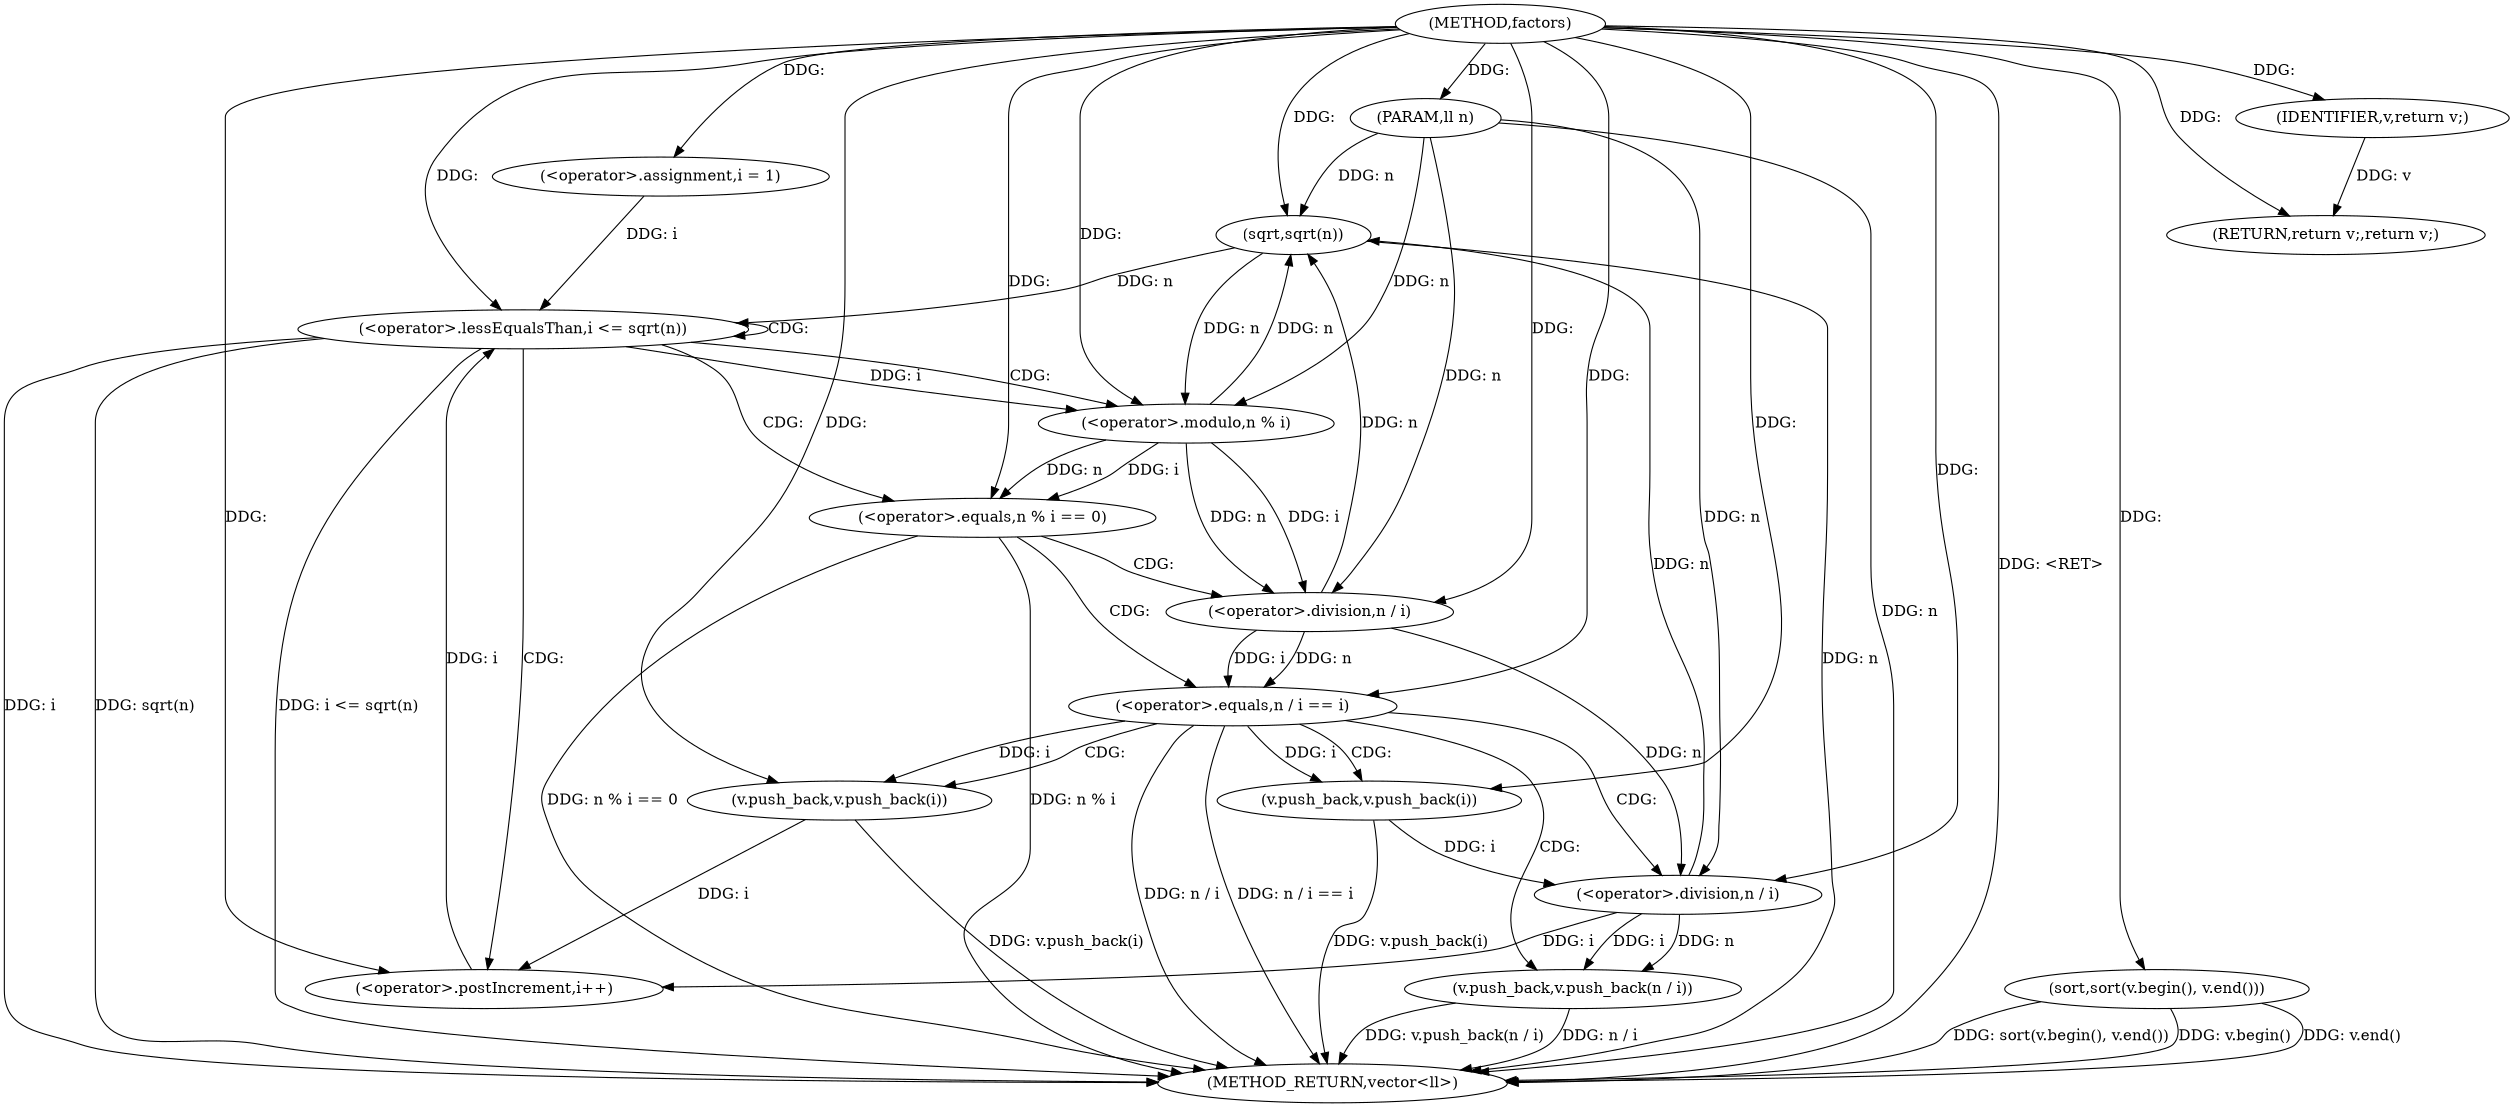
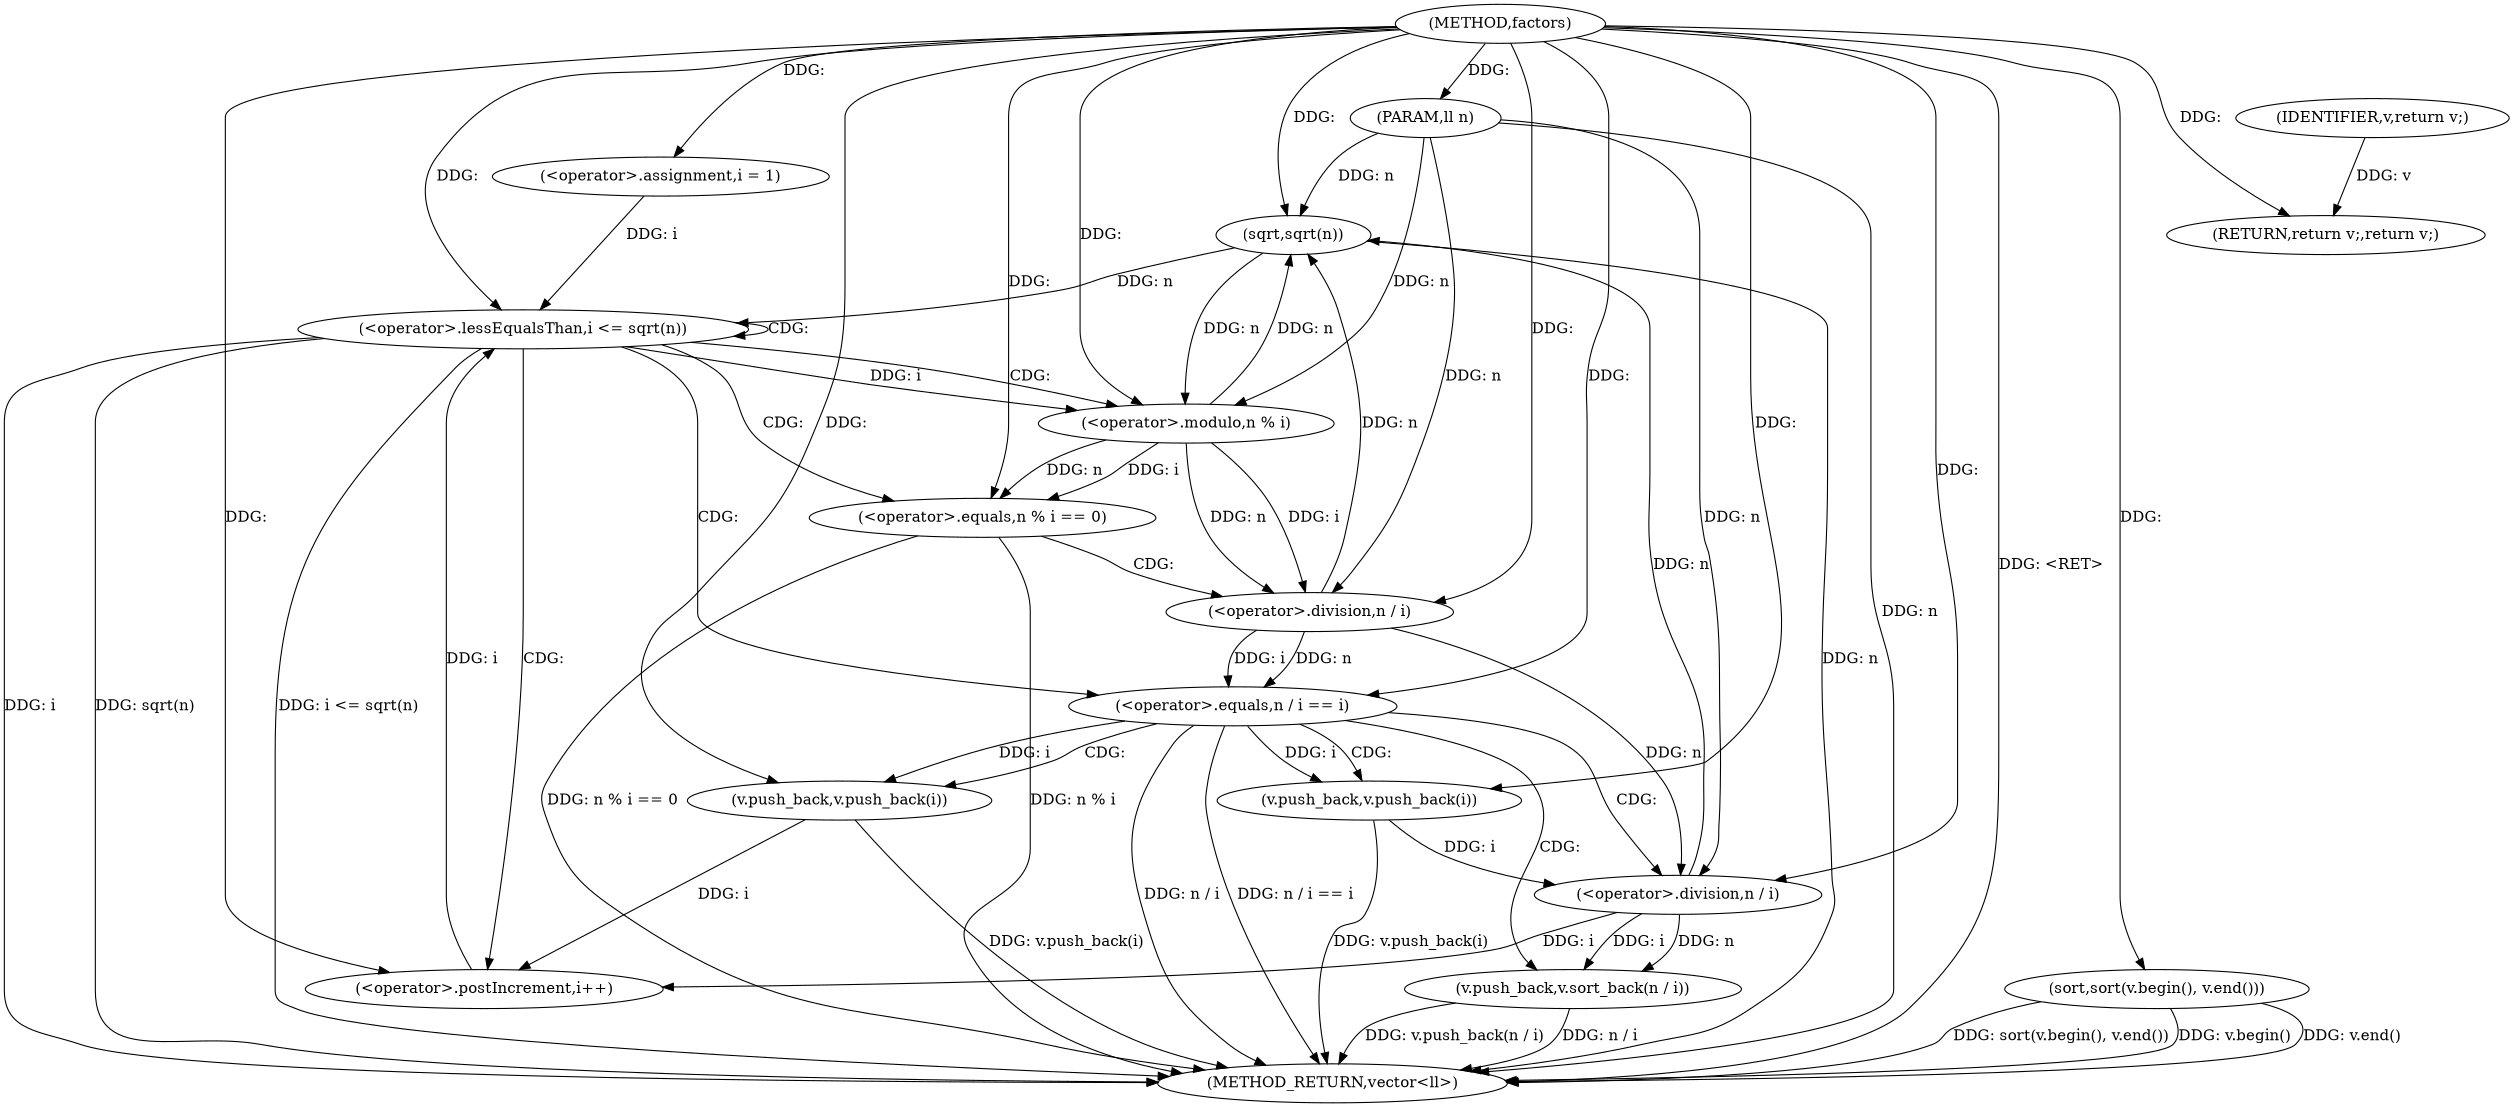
edge "(METHOD,factors)" -> "(IDENTIFIER,v,return v;)": removed, label "DDG:"
edge "(<operator>.equals,n % i == 0)" -> "(<operator>.equals,n / i == i)": now "(<operator>.lessEqualsThan,i <= sqrt(n))" -> "(<operator>.equals,n / i == i)"
node "(v.push_back,v.push_back(n / i))": label "(v.push_back,v.push_back(n / i))" -> "(v.push_back,v.sort_back(n / i))"
